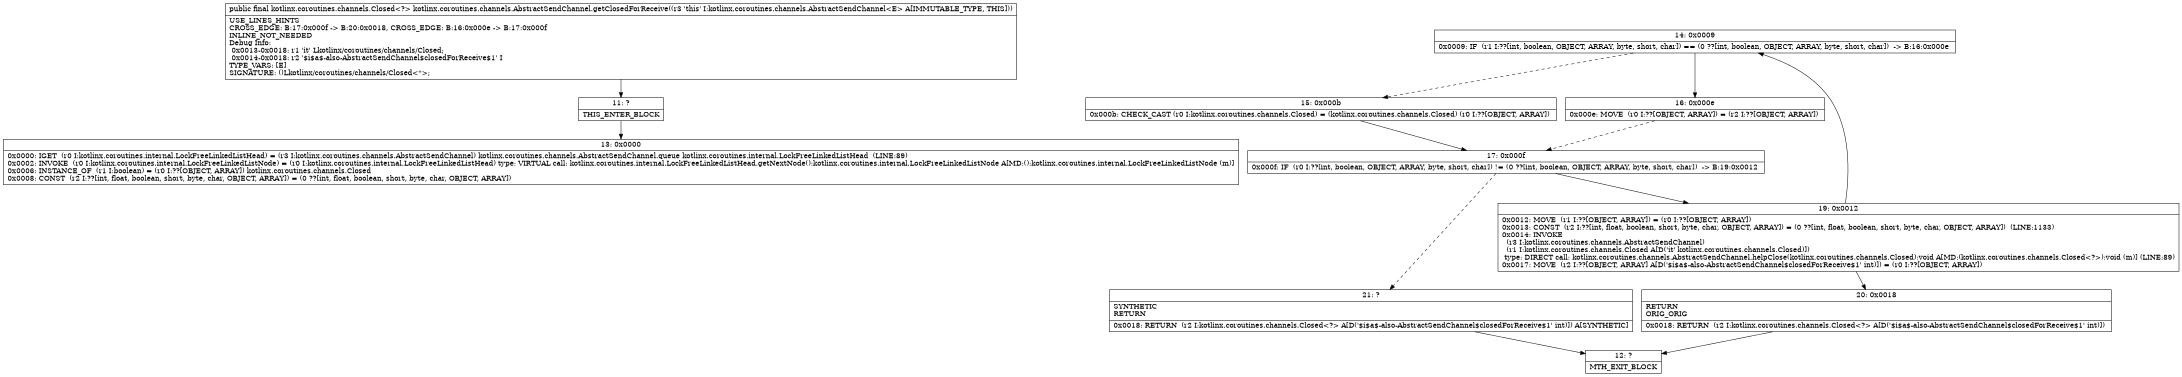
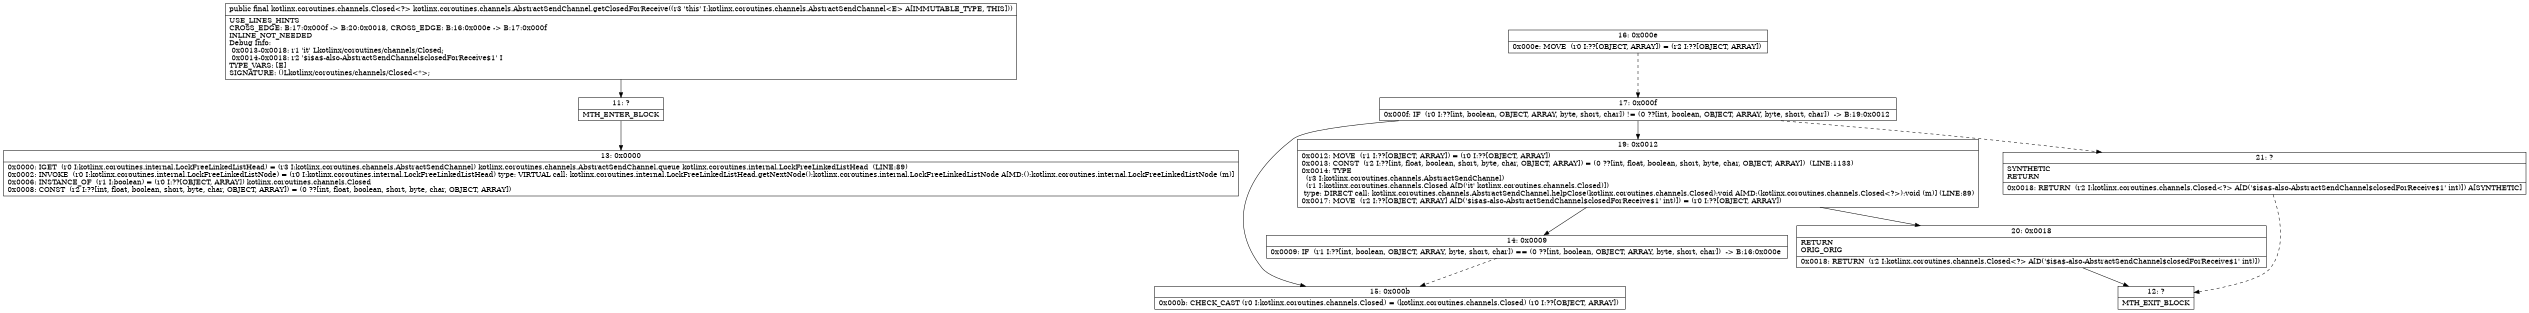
edge "14: 0x0009" -> "16: 0x000e": removed
node "11: ?": text "THIS_ENTER_BLOCK" -> "MTH_ENTER_BLOCK"
edge "15: 0x000b" -> "17: 0x000f": reversed
node "19: 0x0012": text "0x0014: INVOKE" -> "0x0014: TYPE"
edge "21: ?" -> "12: ?": style solid -> dashed
